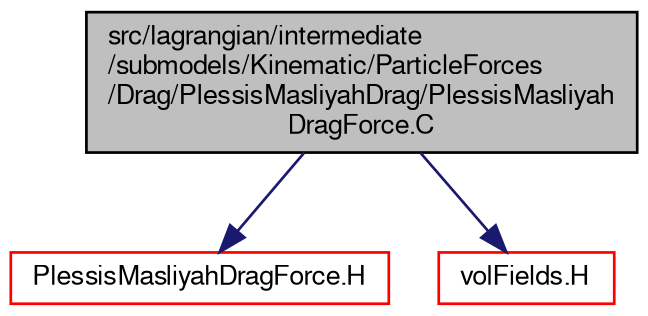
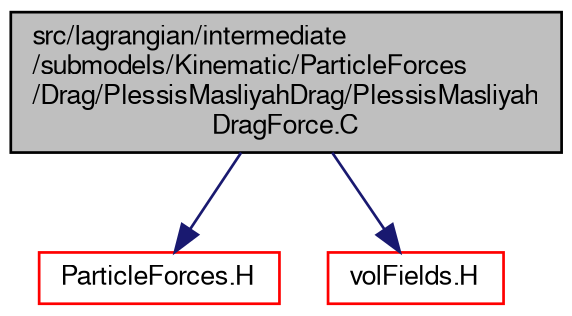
node "PlessisMasliyahDragForce.H": label "PlessisMasliyahDragForce.H" -> "ParticleForces.H"
